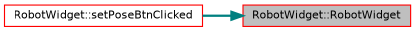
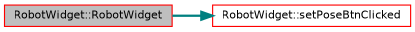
edge "RobotWidget::setPoseBtnClicked" -> "RobotWidget::RobotWidget": reversed
